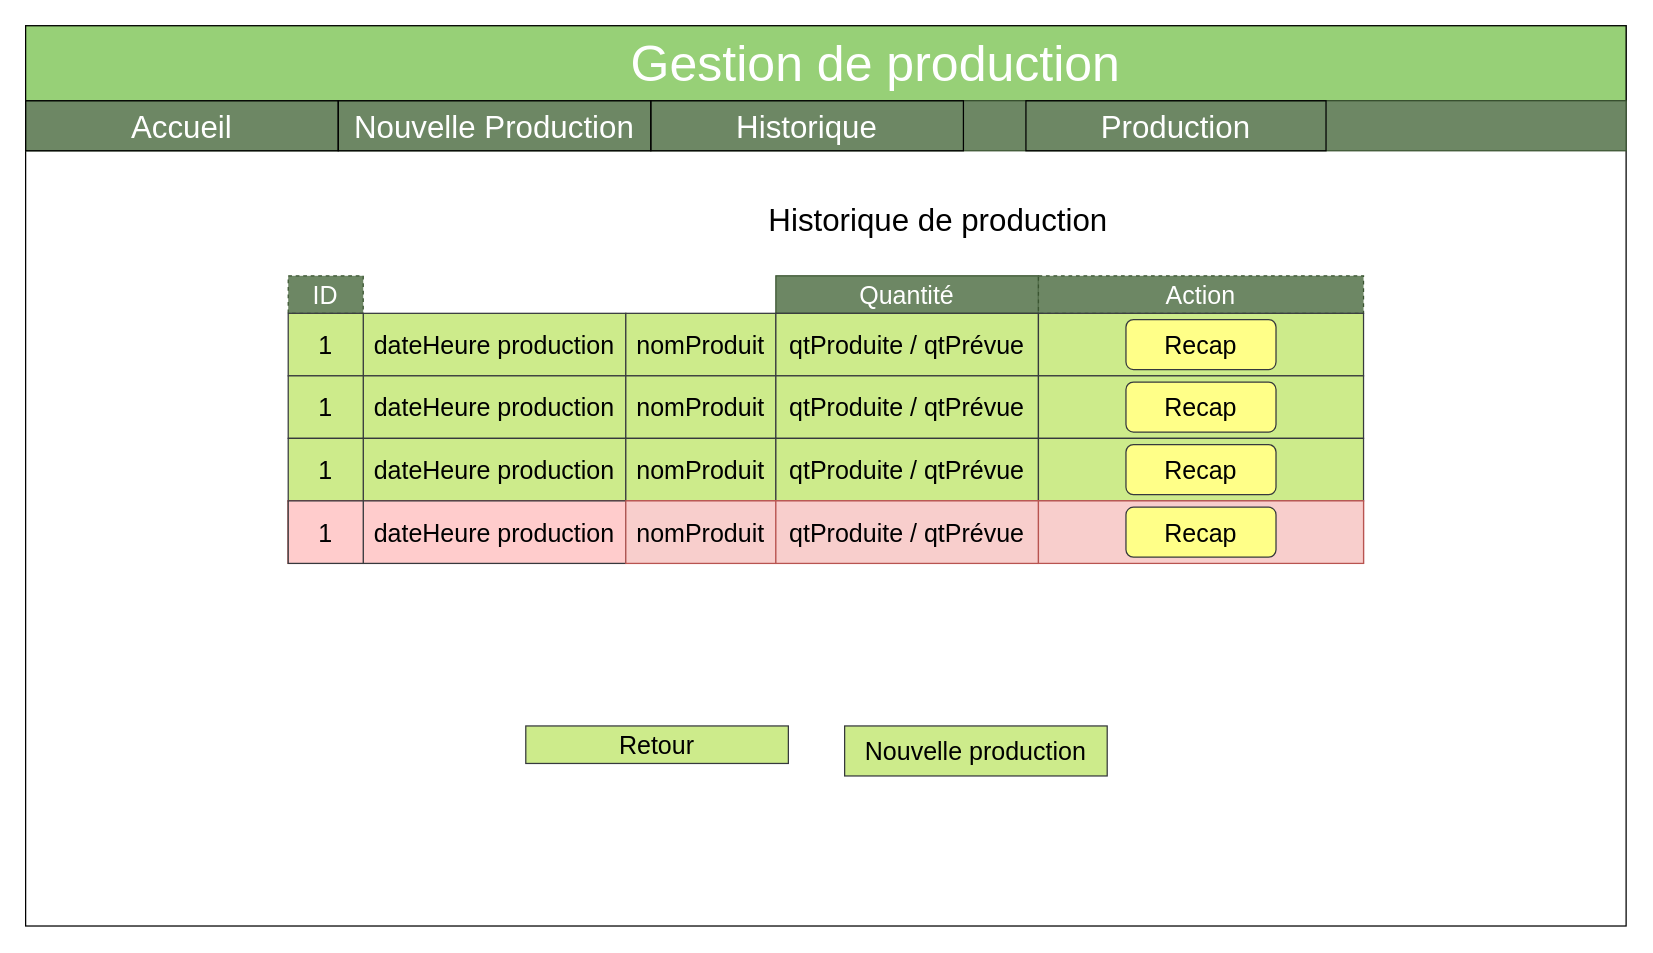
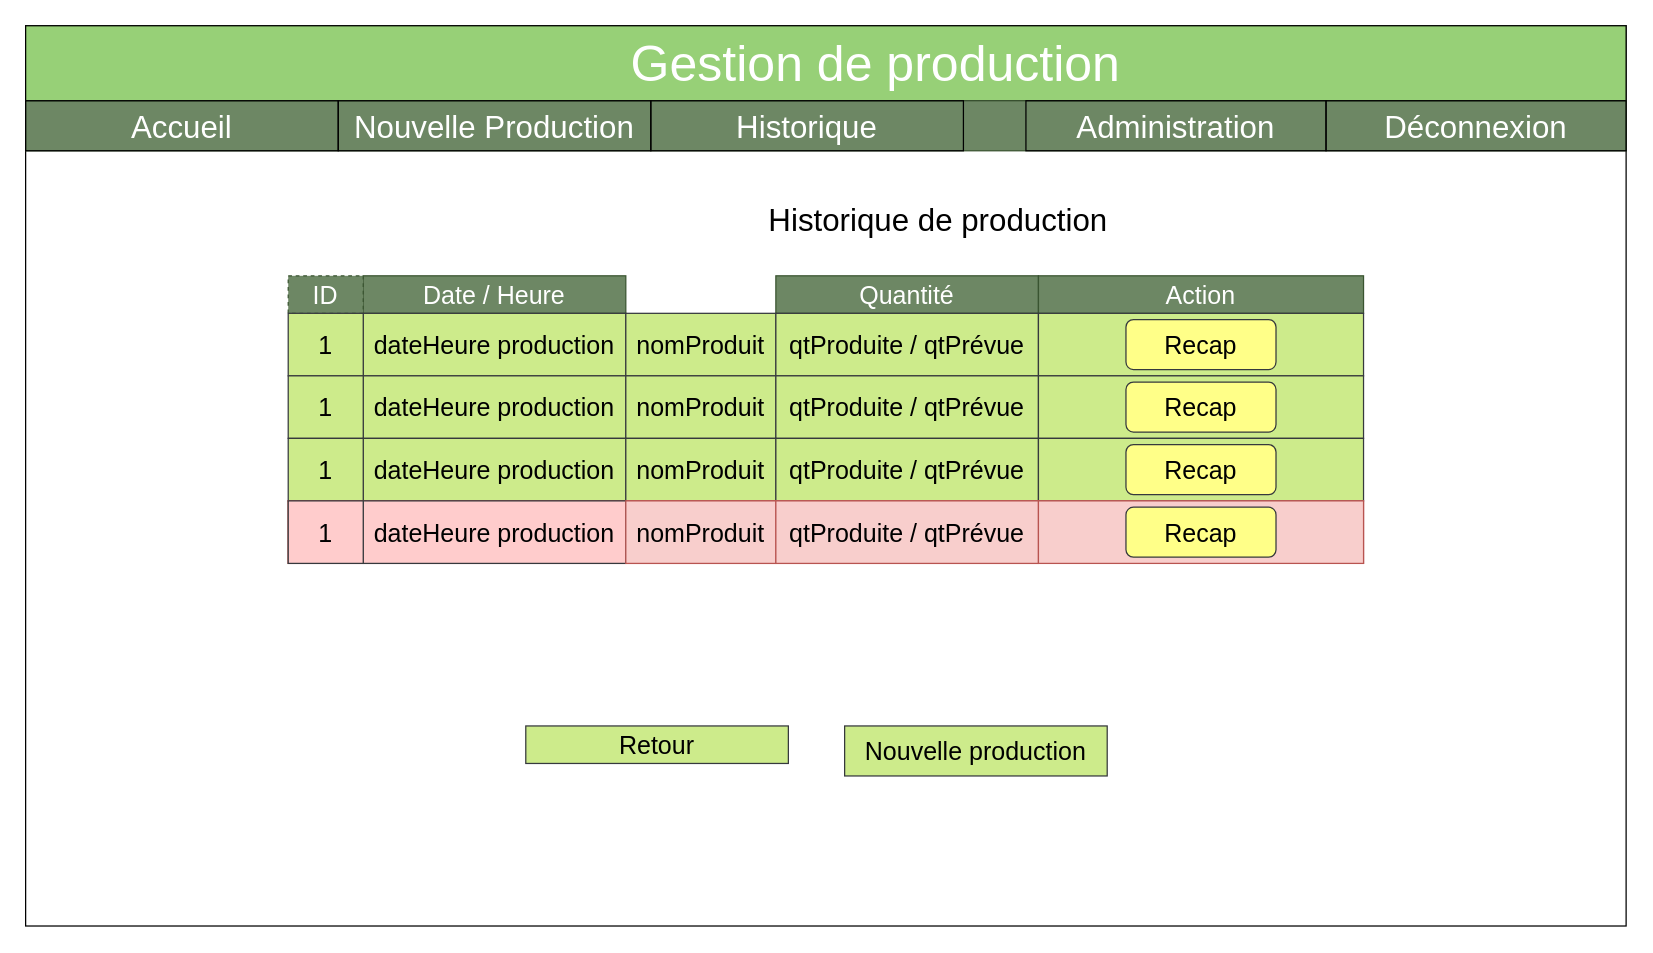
node "Production": label "Production" -> "Administration"
node "Déconnexion": added
node "Date / Heure": added
node "Action": style dashed -> solid
